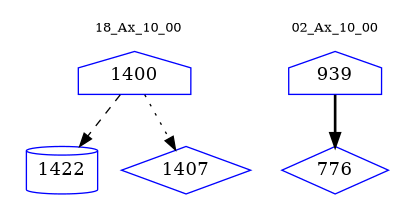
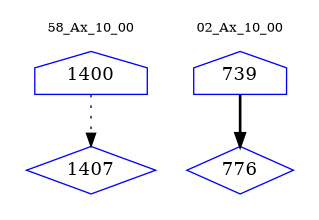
cluster "18_Ax_10_00": label "18_Ax_10_00" -> "58_Ax_10_00"
node "939": label "939" -> "739"
node "1422": removed
